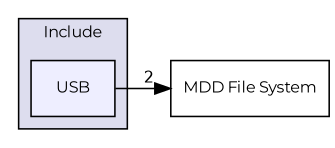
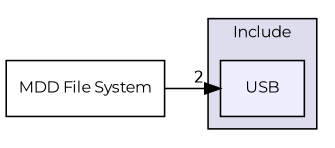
edge "USB" -> "MDD File System": reversed
